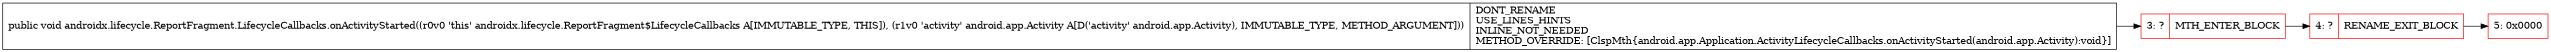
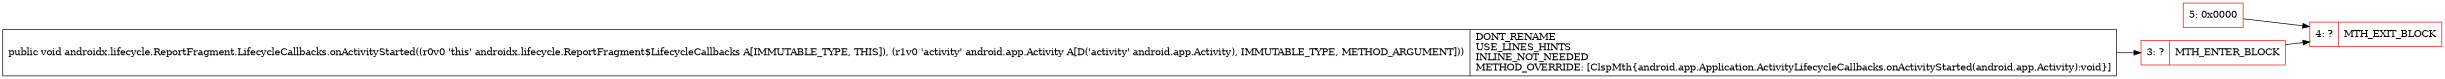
node "4: ?": text "RENAME_EXIT_BLOCK" -> "MTH_EXIT_BLOCK"
edge "4: ?" -> "5: 0x0000": reversed
